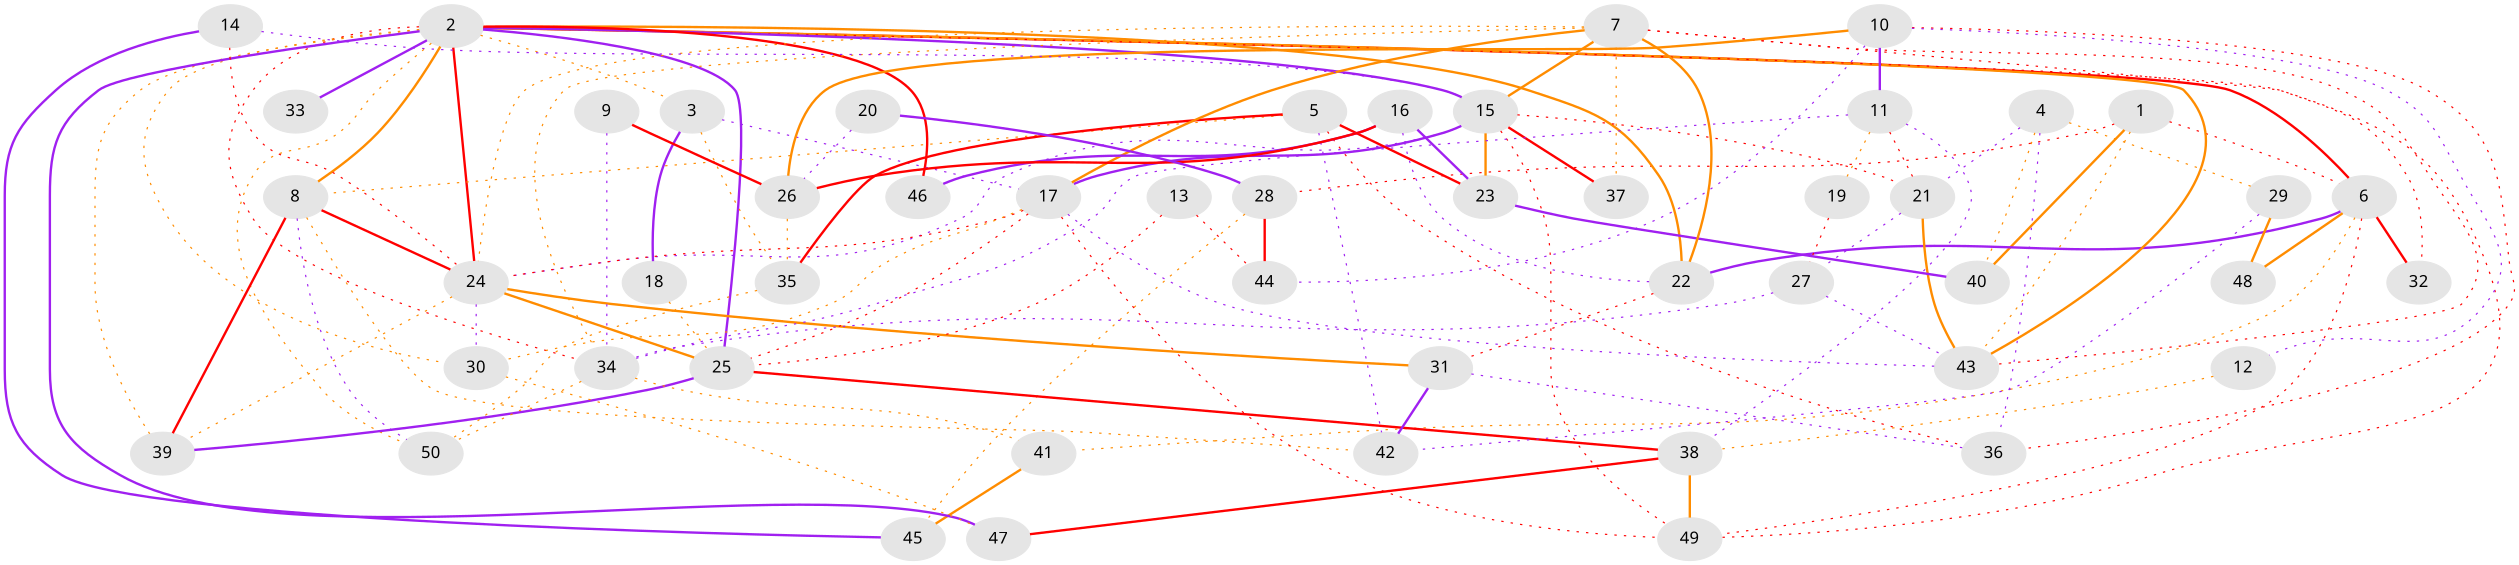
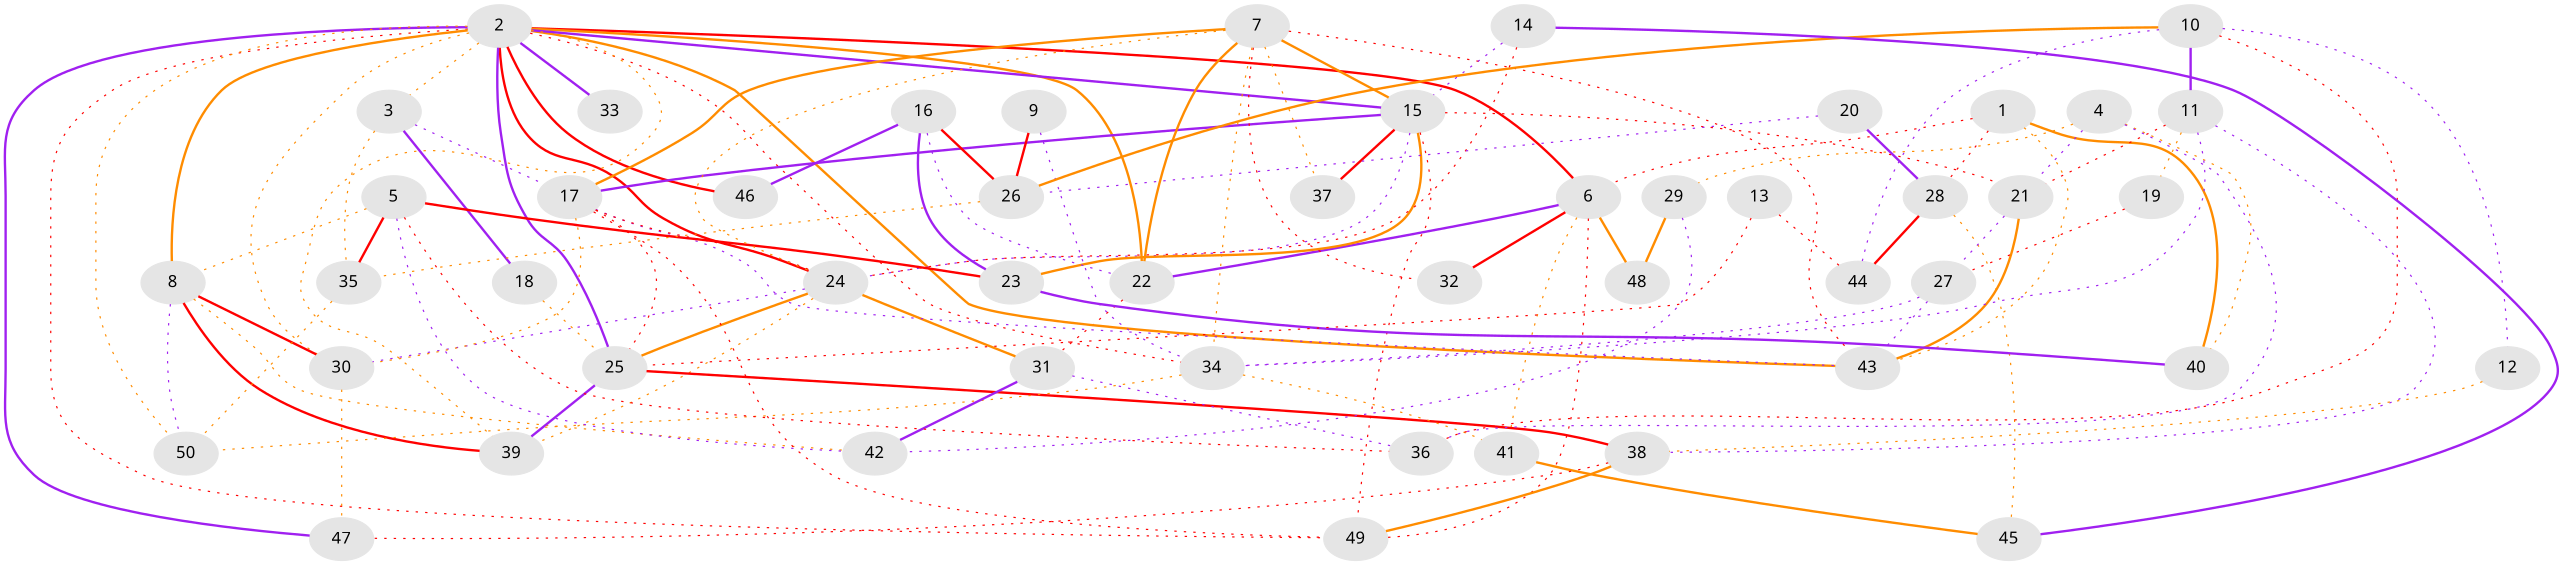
edge "8" -- "24": now "8" -- "30"
edge "38" -- "47": style bold -> dotted
